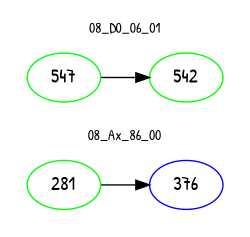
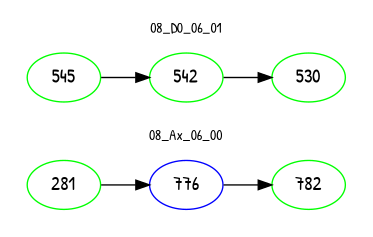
node "547": label "547" -> "545"
node "530": added
cluster "08_Ax_86_00": label "08_Ax_86_00" -> "08_Ax_06_00"
node "376": label "376" -> "776"
node "782": added
